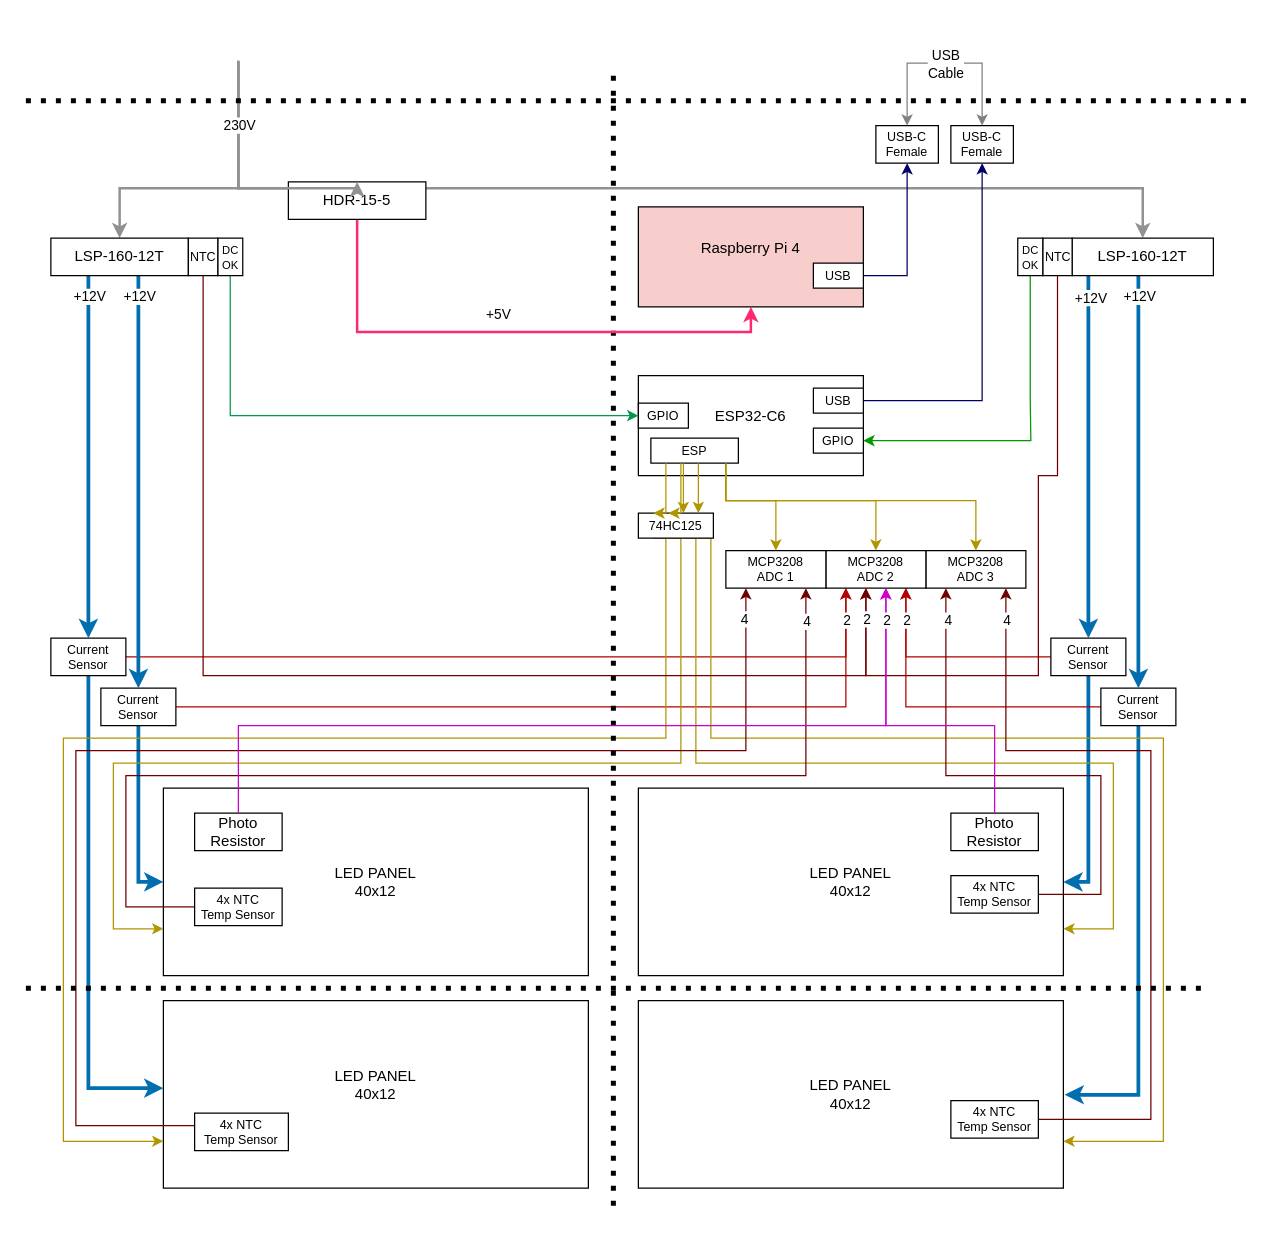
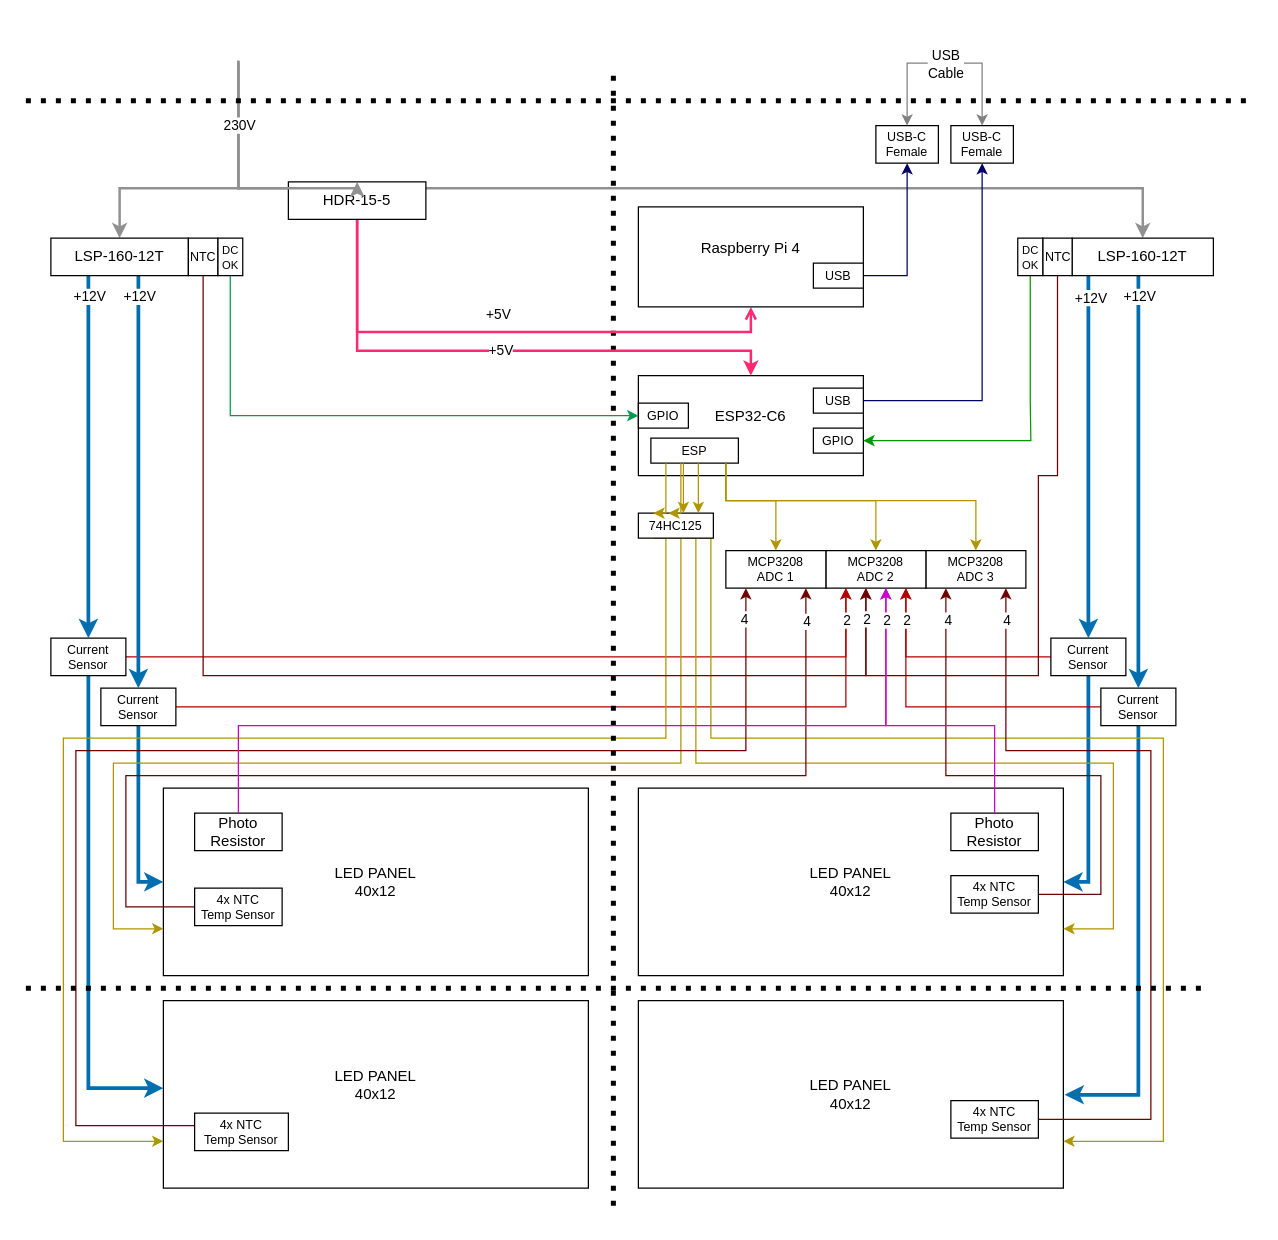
node "Raspberry Pi 4": fillcolor #f8cecc -> #ffffff
edge "HDR-15-5" -> "Raspberry Pi 4": arrowhead classic -> open
edge "HDR-15-5" -> "ESP32-C6": added, label "+5V"
